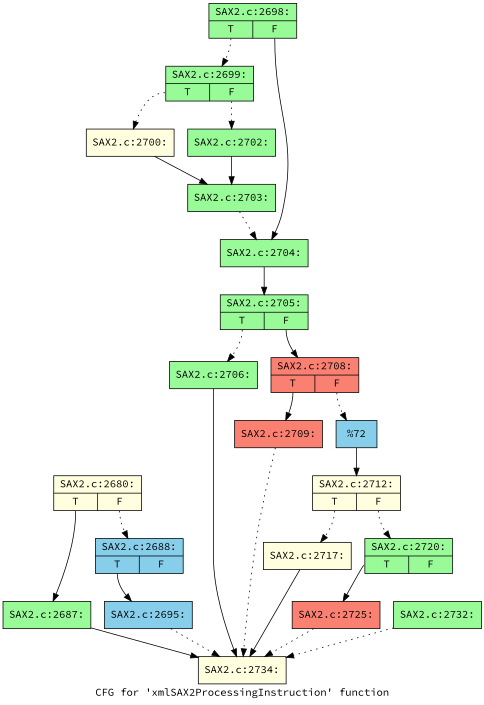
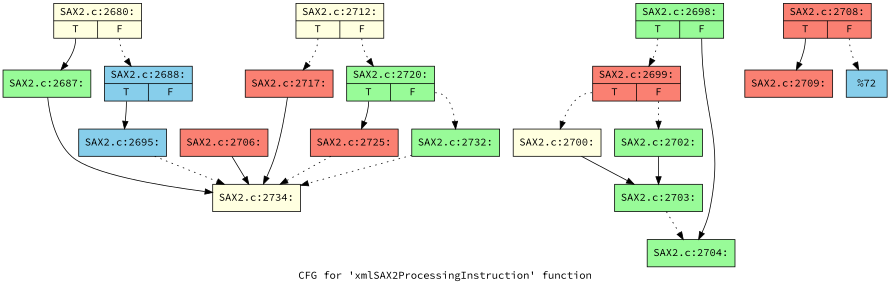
node "SAX2.c:2699:": fillcolor palegreen -> salmon
edge "SAX2.c:2720:" -> "SAX2.c:2732:": added
node "SAX2.c:2705:": removed
node "SAX2.c:2706:": fillcolor palegreen -> salmon
edge "%72" -> "SAX2.c:2712:": removed
edge "SAX2.c:2709:" -> "SAX2.c:2734:": removed
node "SAX2.c:2717:": fillcolor lightyellow -> salmon
